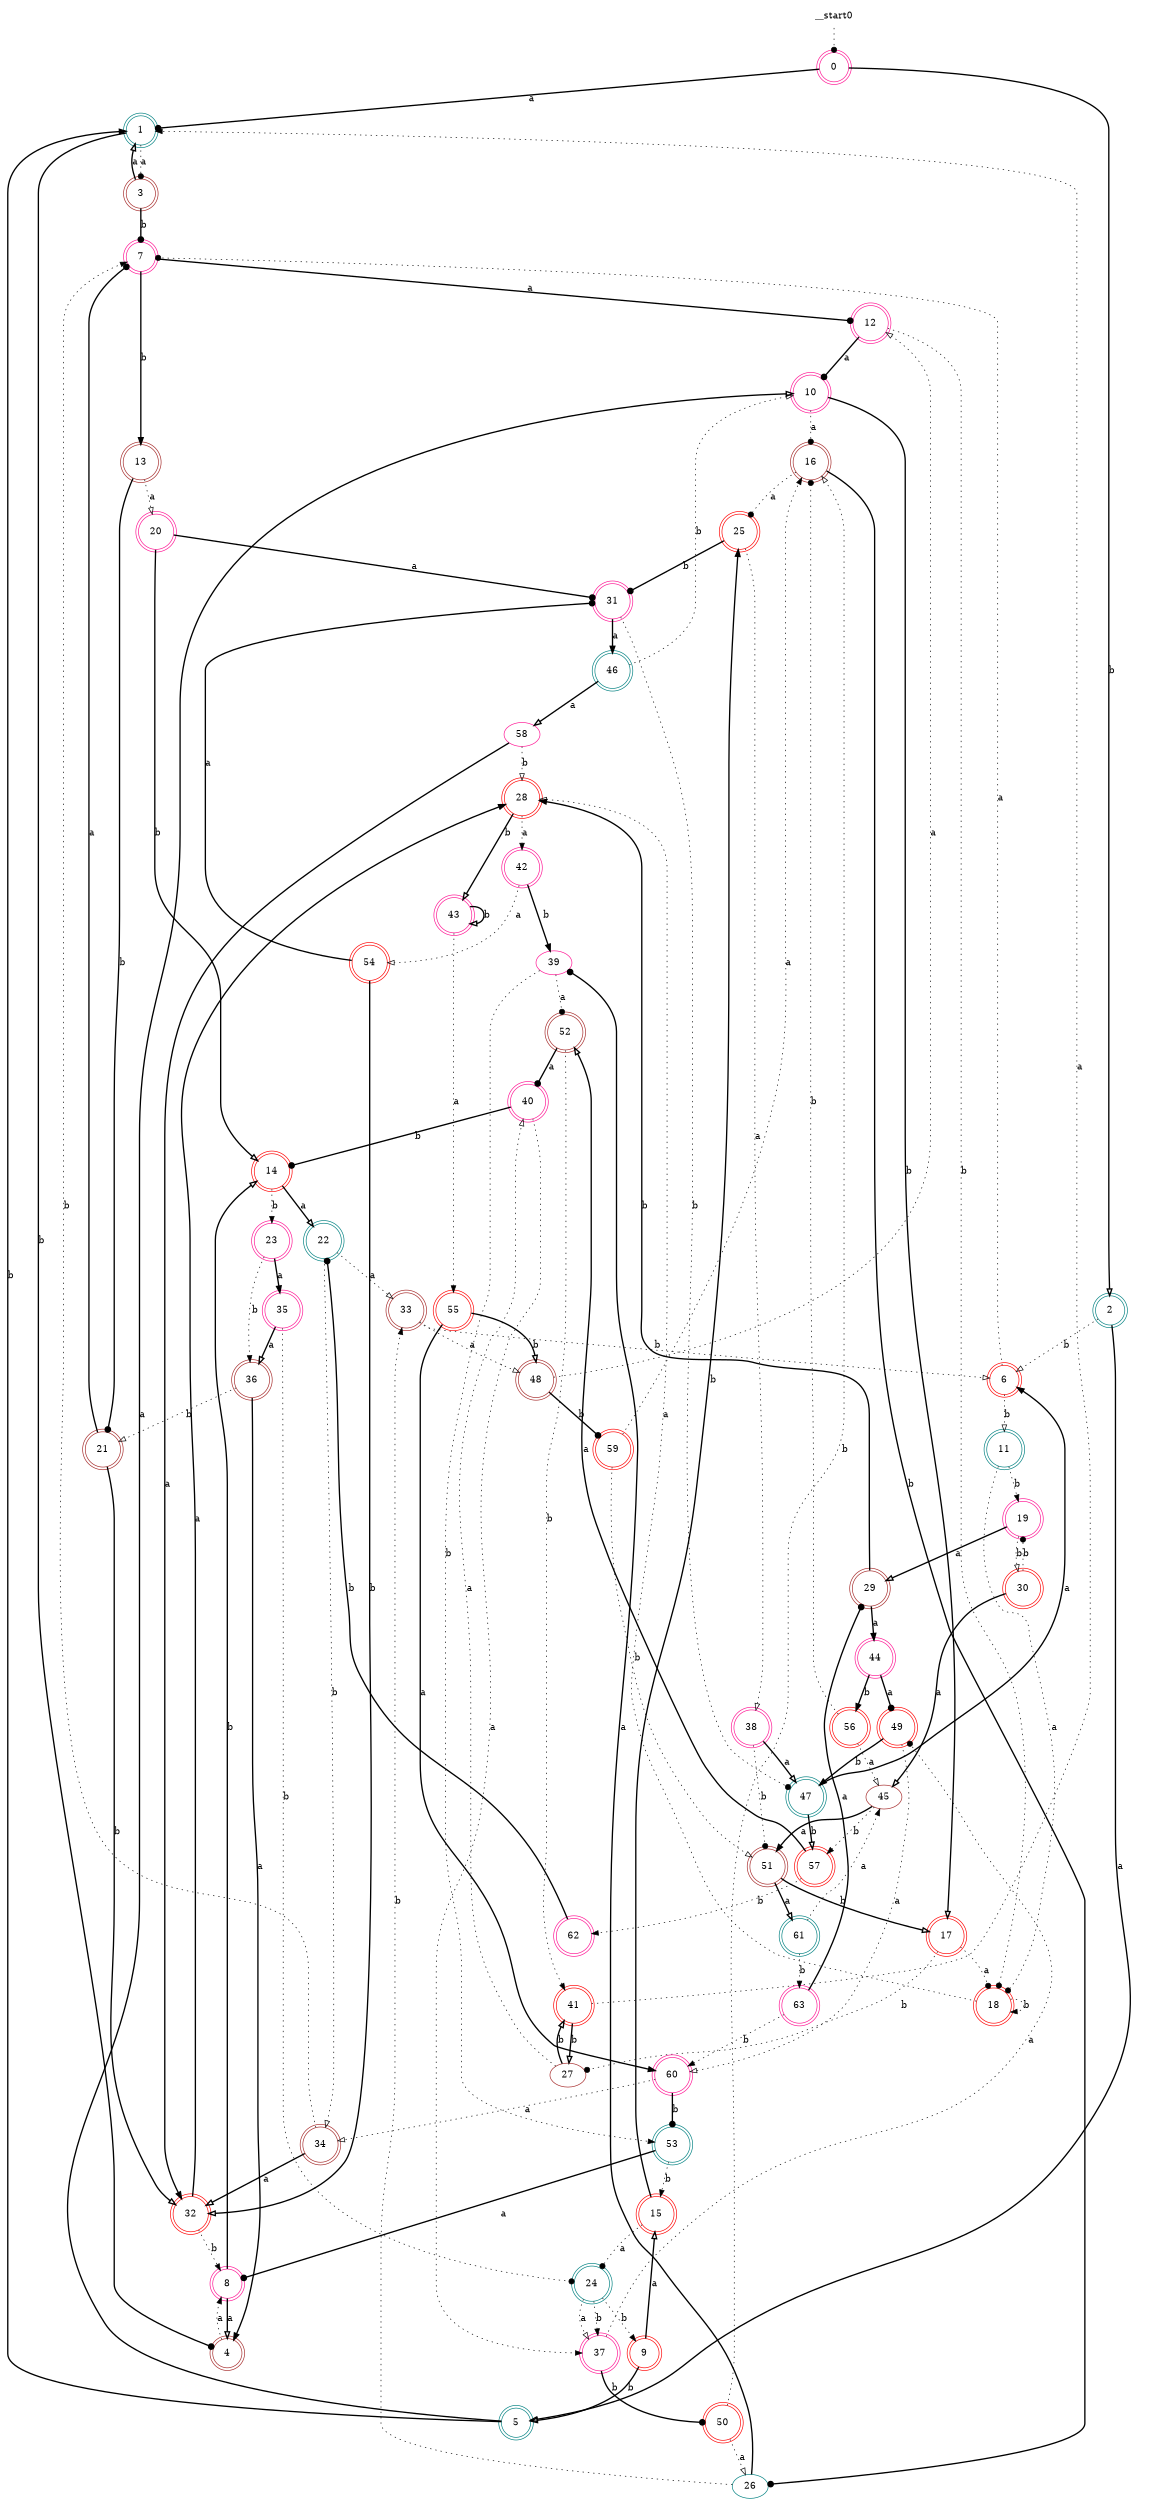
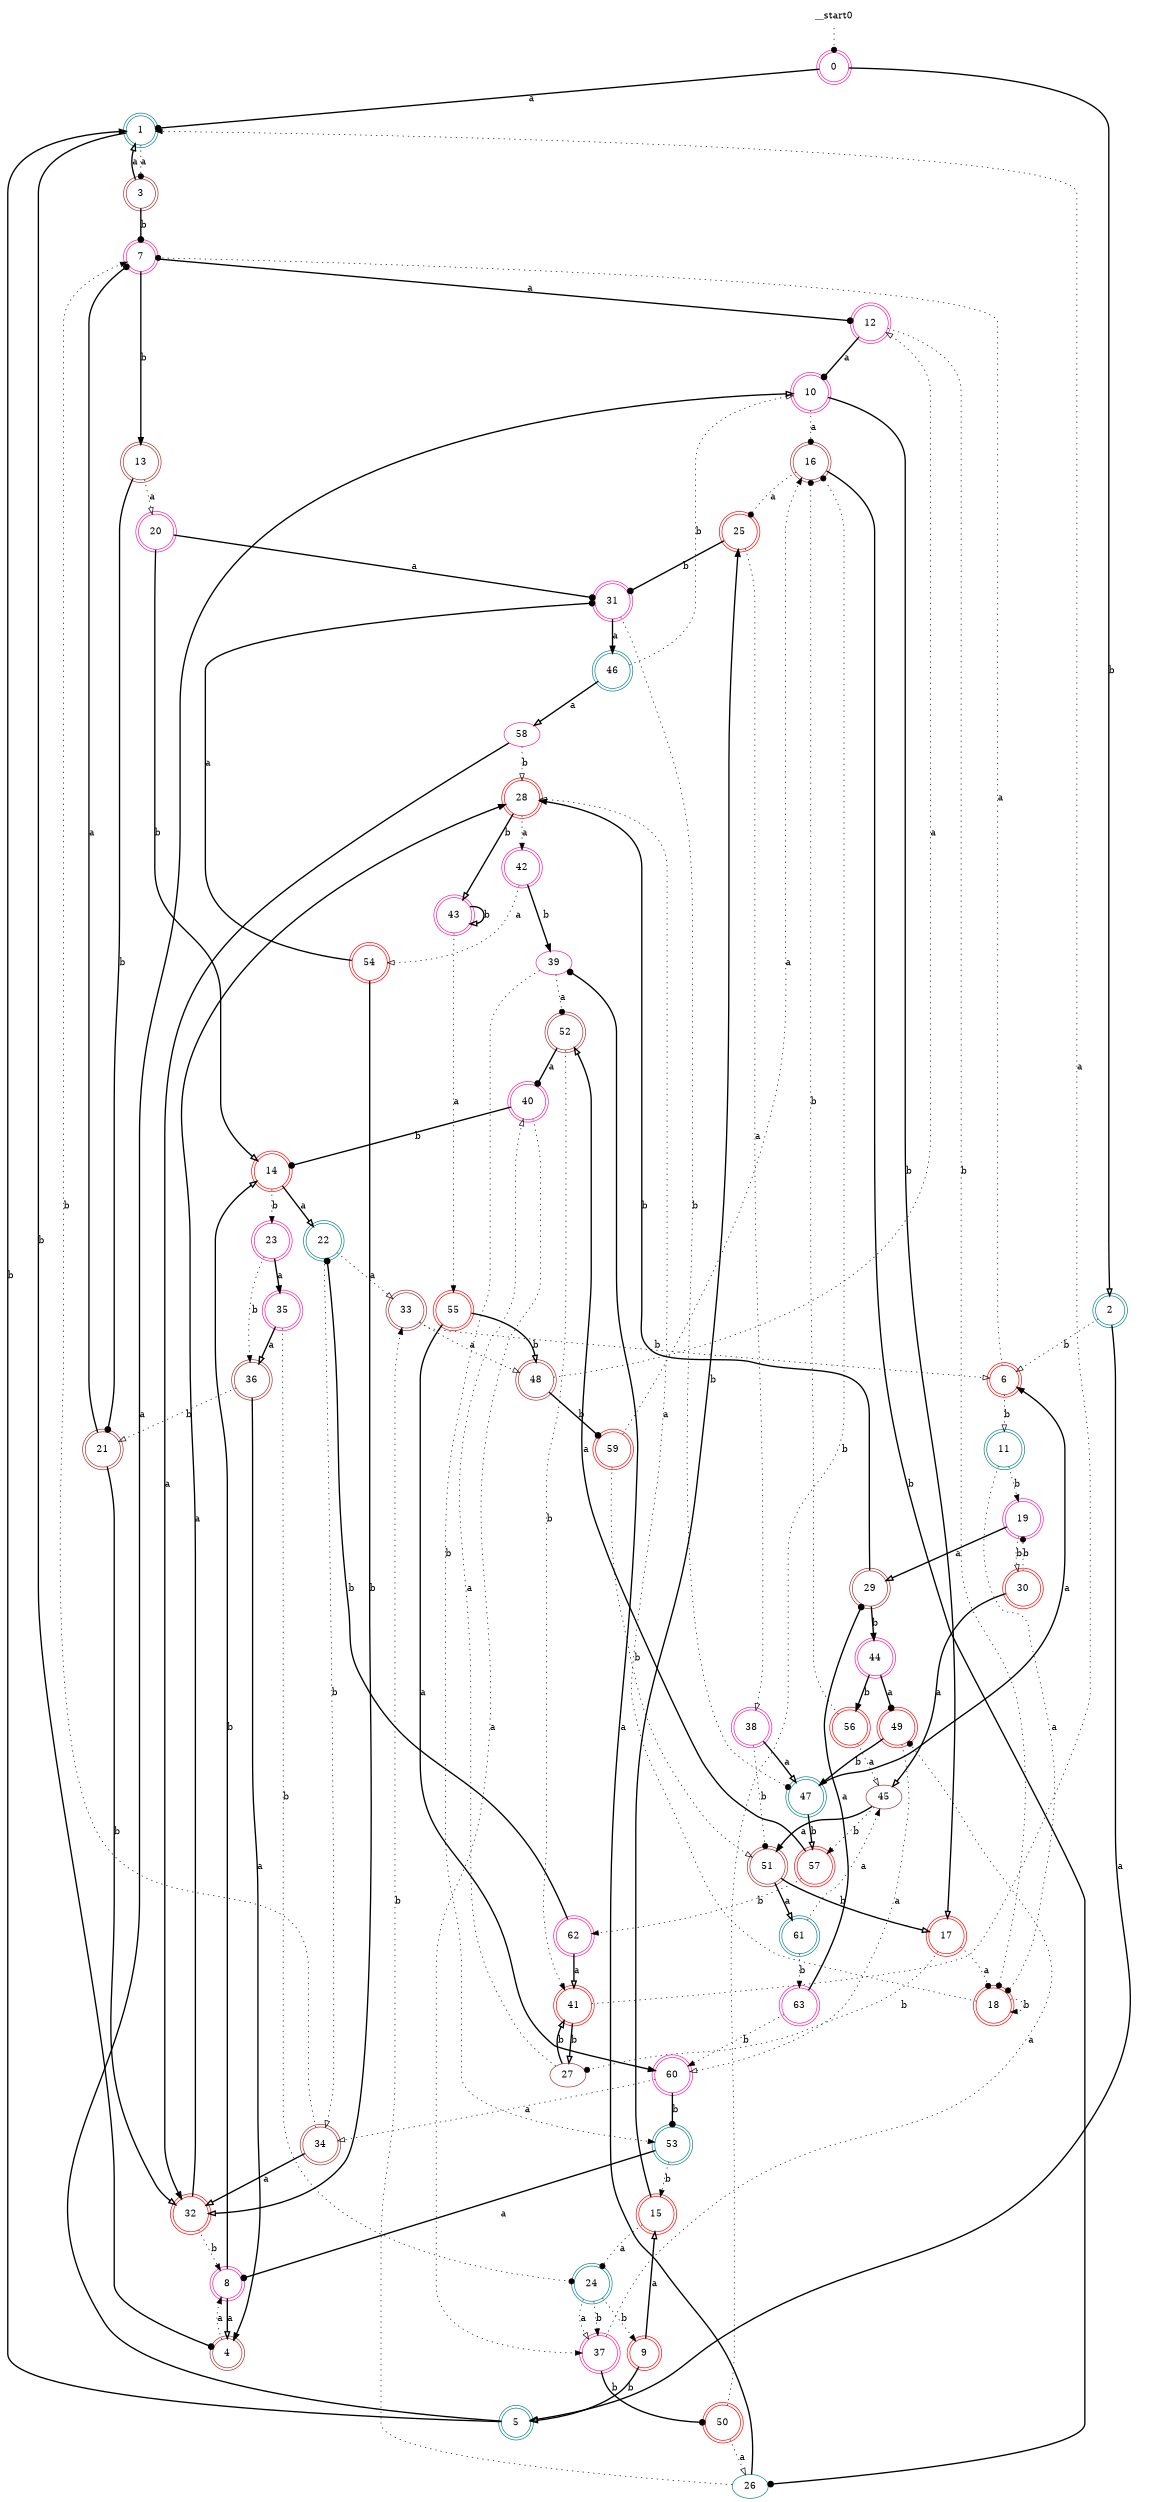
edge "50" -> "16": arrowhead onormal -> dot
edge "29" -> "44": label "a" -> "b"
edge "62" -> "41": added, label "a"
